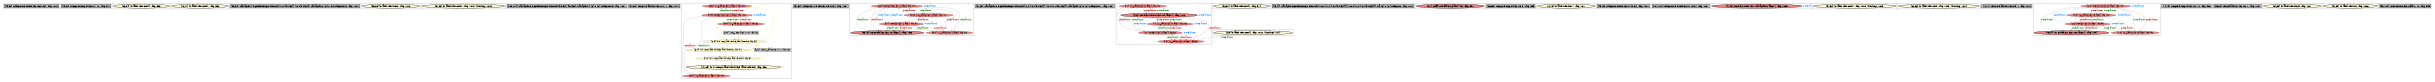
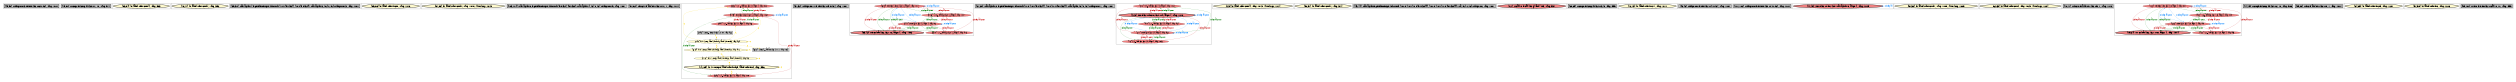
edge "[15/24]  %7 = load i32, i32* %m, align 4, !dbg !1004" -> "[18/21]  store i32 %inc, i32* %m, align 4, !dbg !1007": added, label "A|indep|all|Const"
edge "[34/41]  store i32 0, i32* %j, align 4, !dbg !973" -> "[37/38]  %10 = load i32, i32* %j, align 4, !dbg !1017": added, label "T|indep|all|Const"
edge "[2/3]  br label %for.cond4, !dbg !1013, !llvm.loop !1014" -> "[9/10]  %2 = load i32, i32* %k, align 4, !dbg !984": now "[4/13]  store i32 %inc18, i32* %k, align 4, !dbg !1012" -> "[9/10]  %2 = load i32, i32* %k, align 4, !dbg !984"
